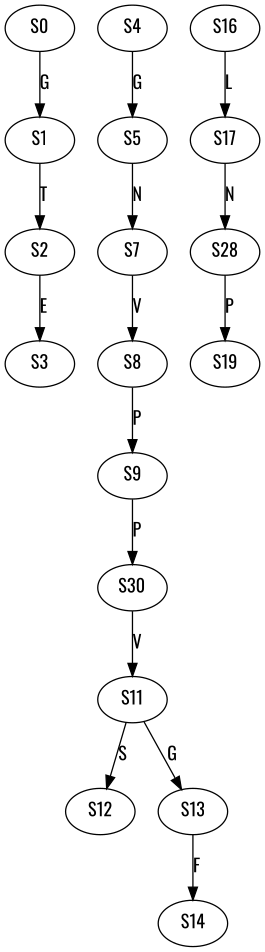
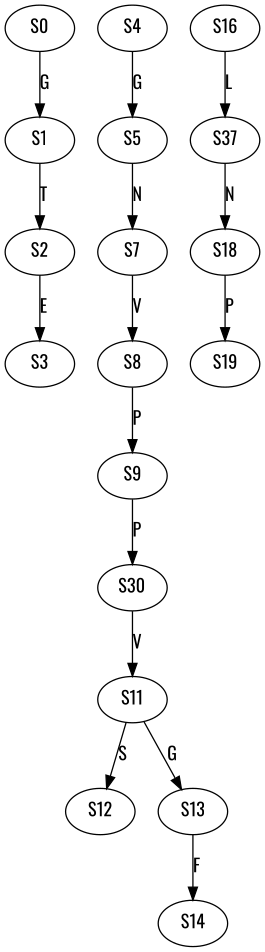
node "S17": label "S17" -> "S37"
node "S28": label "S28" -> "S18"
